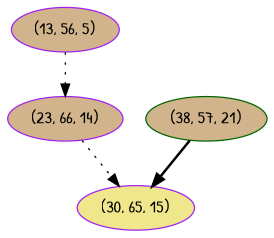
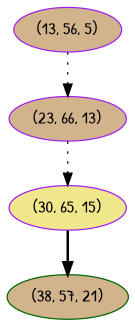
node "(23, 66, 14)": label "(23, 66, 14)" -> "(23, 66, 13)"
edge "(38, 57, 21)" -> "(30, 65, 15)": reversed
